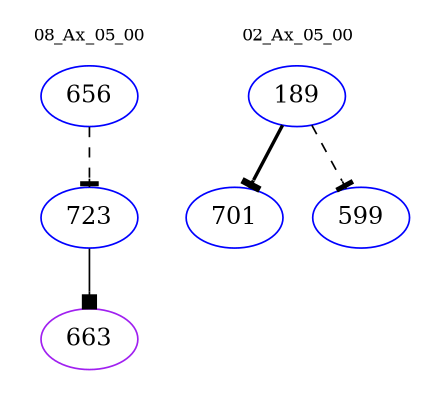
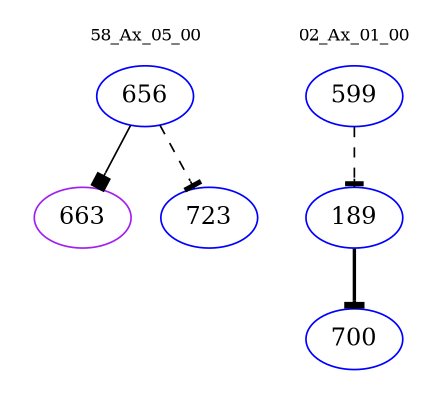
cluster "08_Ax_05_00": label "08_Ax_05_00" -> "58_Ax_05_00"
cluster "02_Ax_05_00": label "02_Ax_05_00" -> "02_Ax_01_00"
edge "189" -> "599": reversed
node "701": label "701" -> "700"
edge "723" -> "663": now "656" -> "663"
